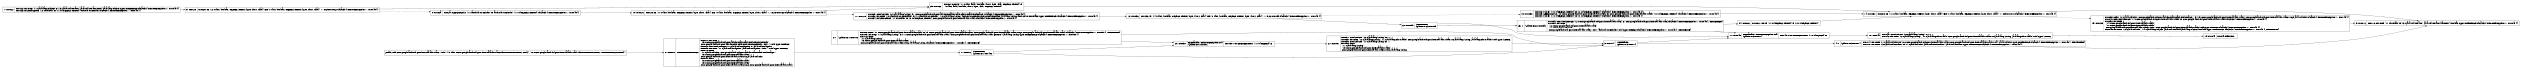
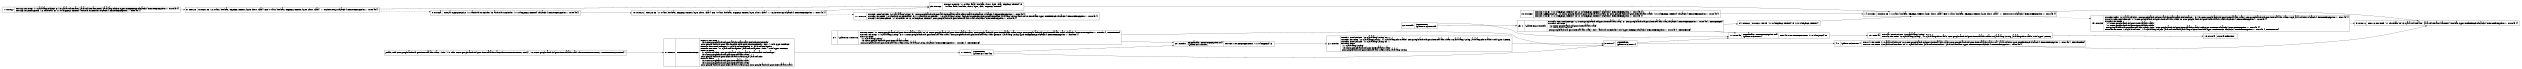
node "12: 0x0036": removed
